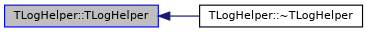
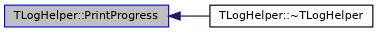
node "TLogHelper::TLogHelper": label "TLogHelper::TLogHelper" -> "TLogHelper::PrintProgress"
